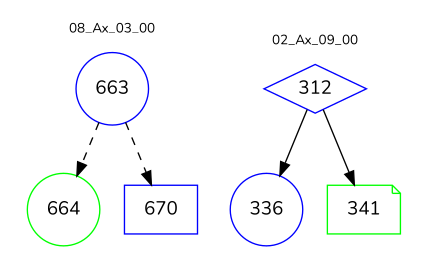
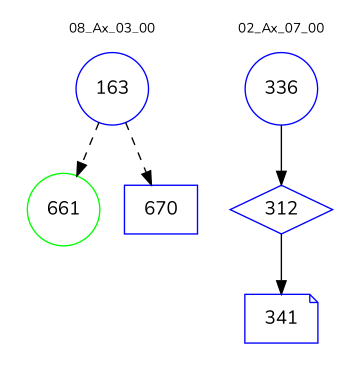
cluster "02_Ax_09_00": label "02_Ax_09_00" -> "02_Ax_07_00"
node "663": label "663" -> "163"
edge "312" -> "336": reversed
node "664": label "664" -> "661"
node "341": color green -> blue
